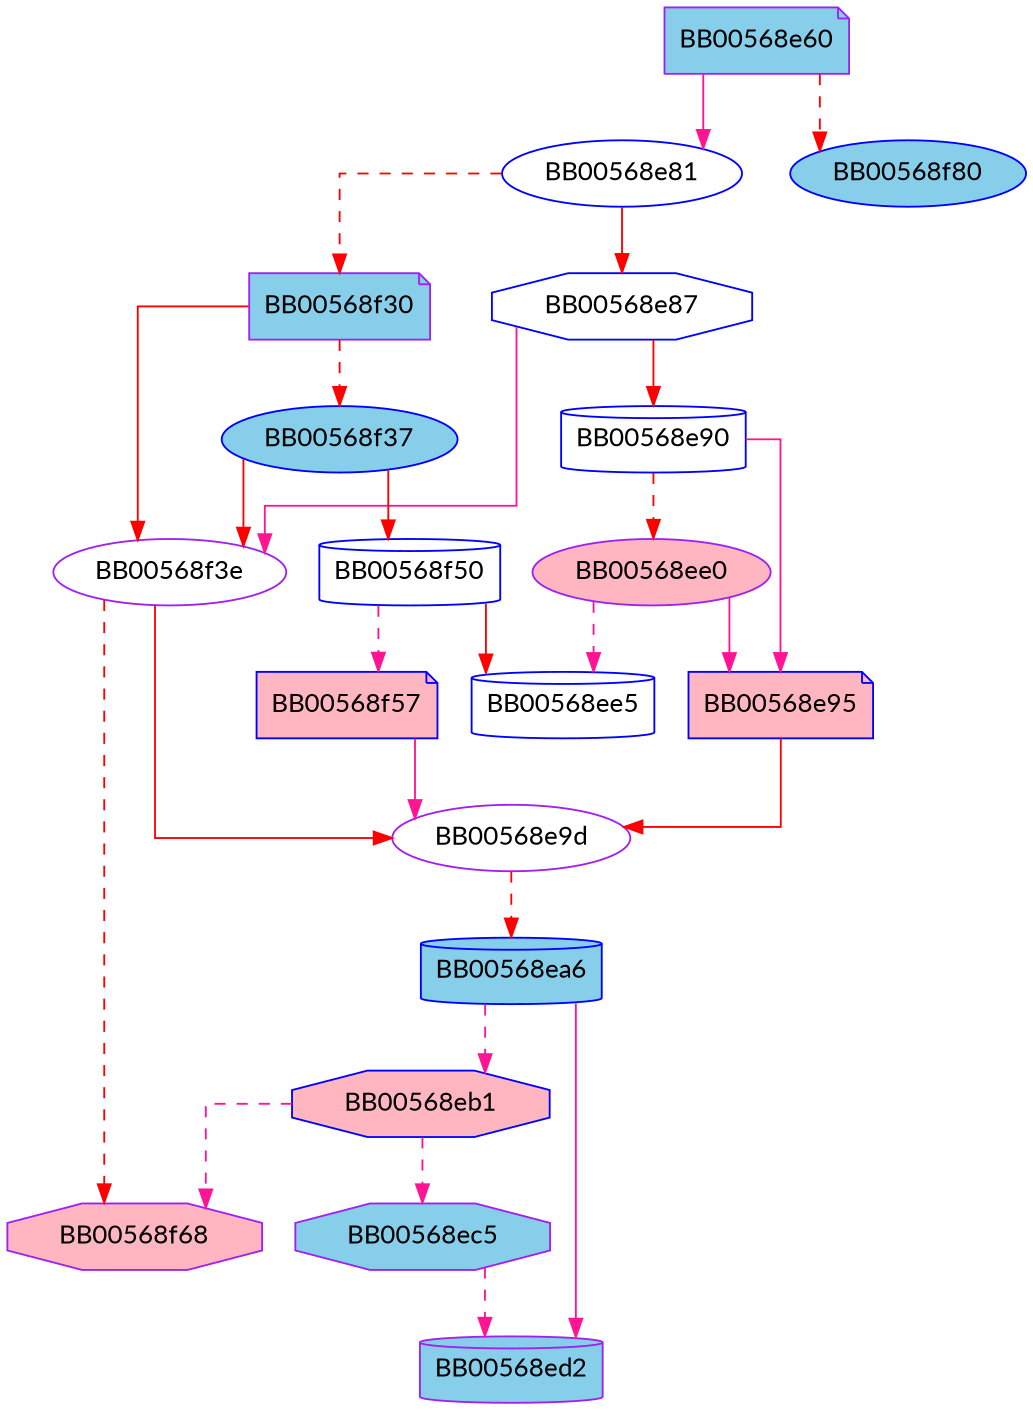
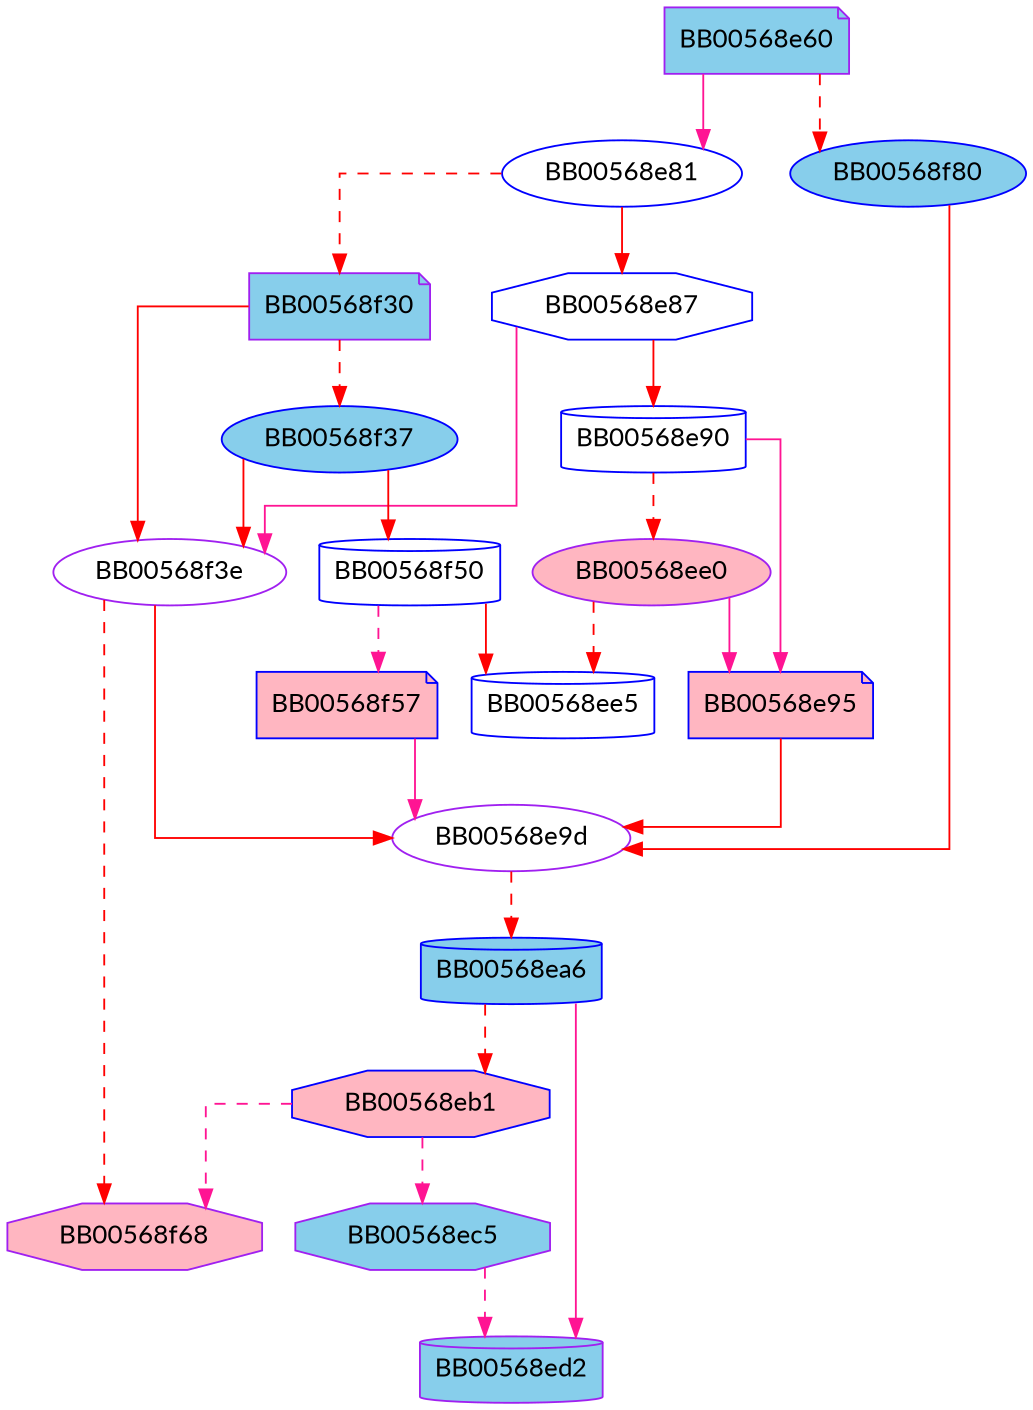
edge "BB00568ee0" -> "BB00568ee5": color deeppink -> red
edge "BB00568f80" -> "BB00568e9d": added
edge "BB00568ea6" -> "BB00568eb1": color deeppink -> red
